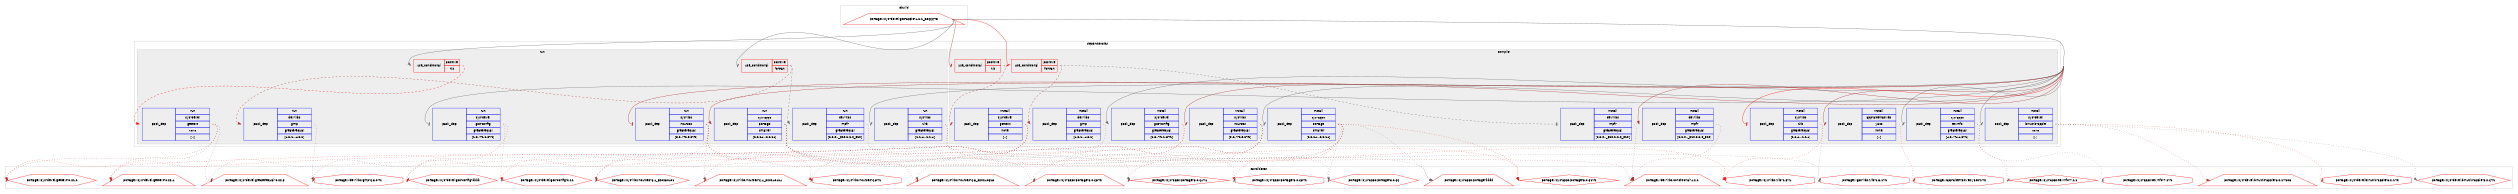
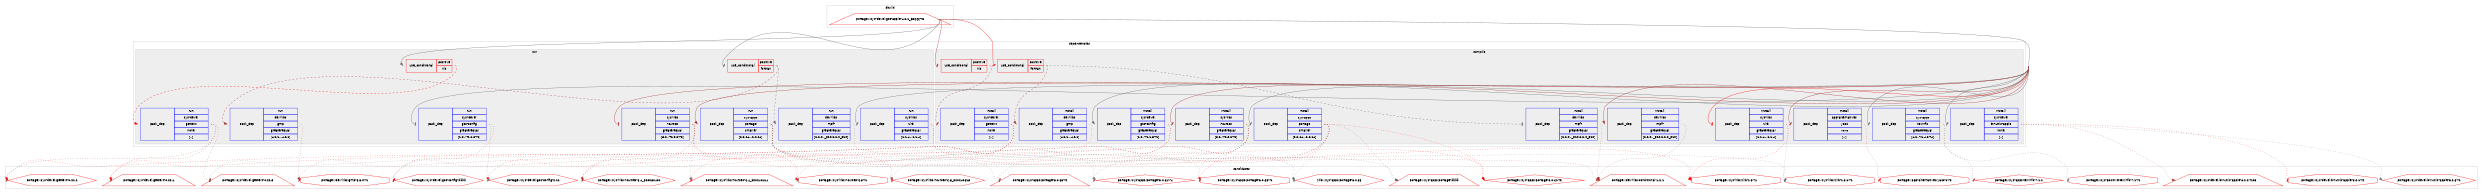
node "portage://sys-devel/greaterequal-0.22.5": label "portage://sys-devel/greaterequal-0.22.5" -> "portage://sys-devel/gettext-0.22.5"
node "portage://sys-libs/ncurses-6.5_p20240615": shape trapezium -> hexagon
node "portage://sys-apps/portage-3.0.66": label "portage://sys-apps/portage-3.0.66" -> "zlib://sys-apps/portage-3.0.66"
node "portage://gcc-libs/zlib-1.3.1-r1": label "portage://gcc-libs/zlib-1.3.1-r1" -> "portage://sys-libs/zlib-1.3.1-r1"
node "portage://sys-apps/texinfo-7.1-r1": label "portage://sys-apps/texinfo-7.1-r1" -> "portage://sys-positive/texinfo-7.1-r1"
